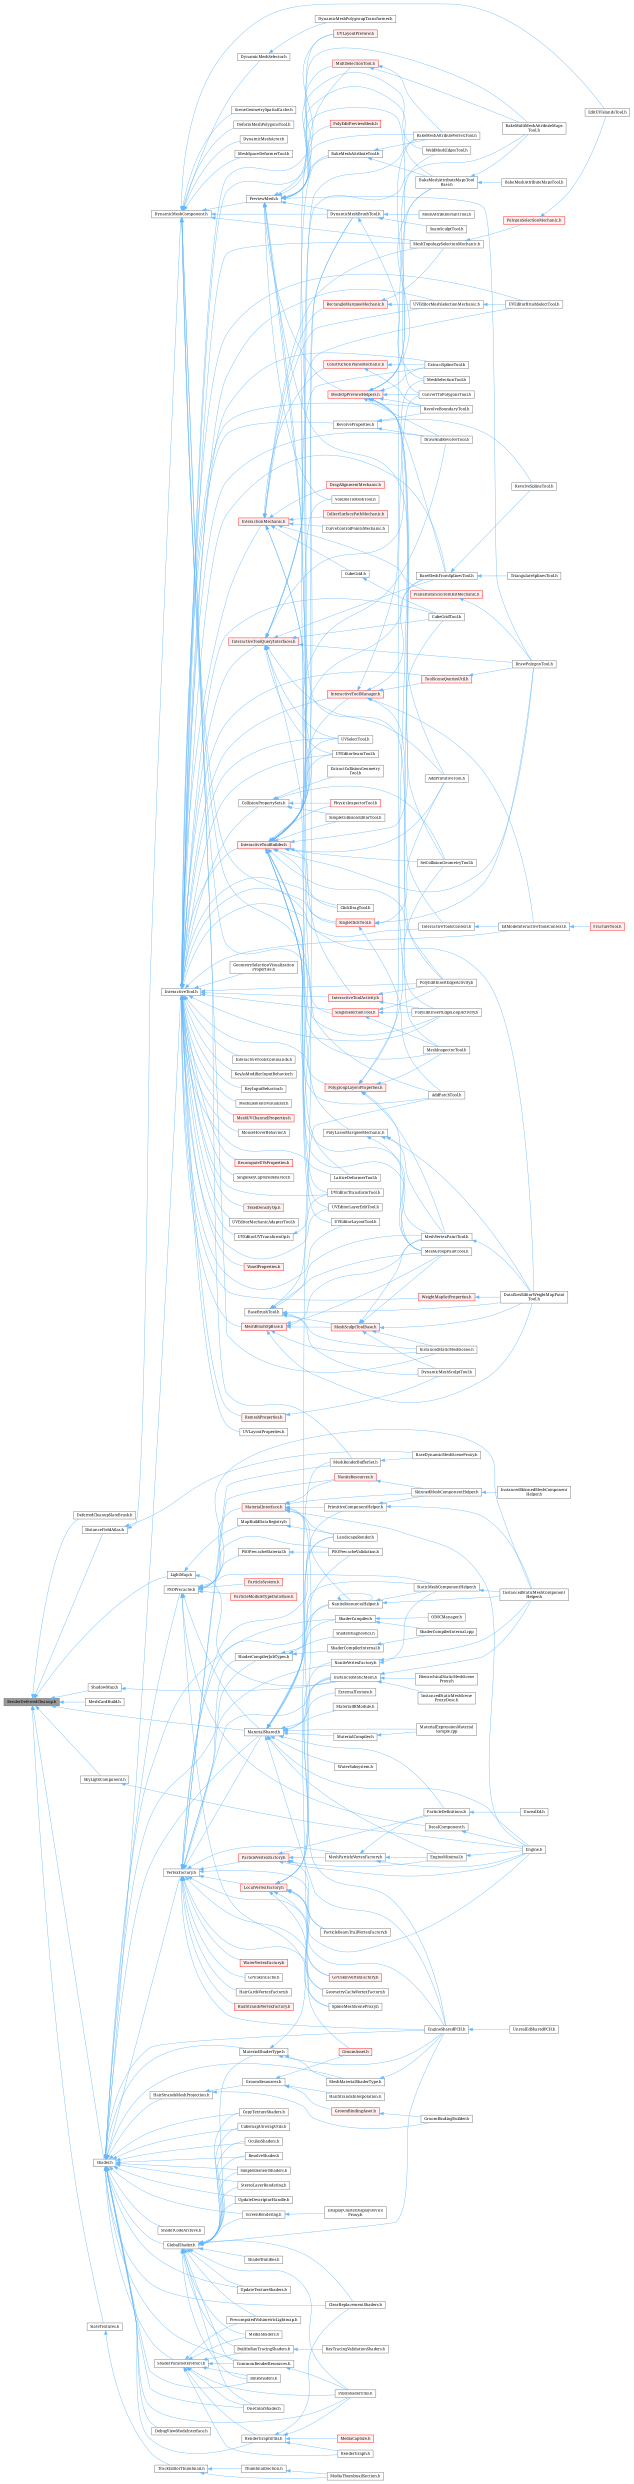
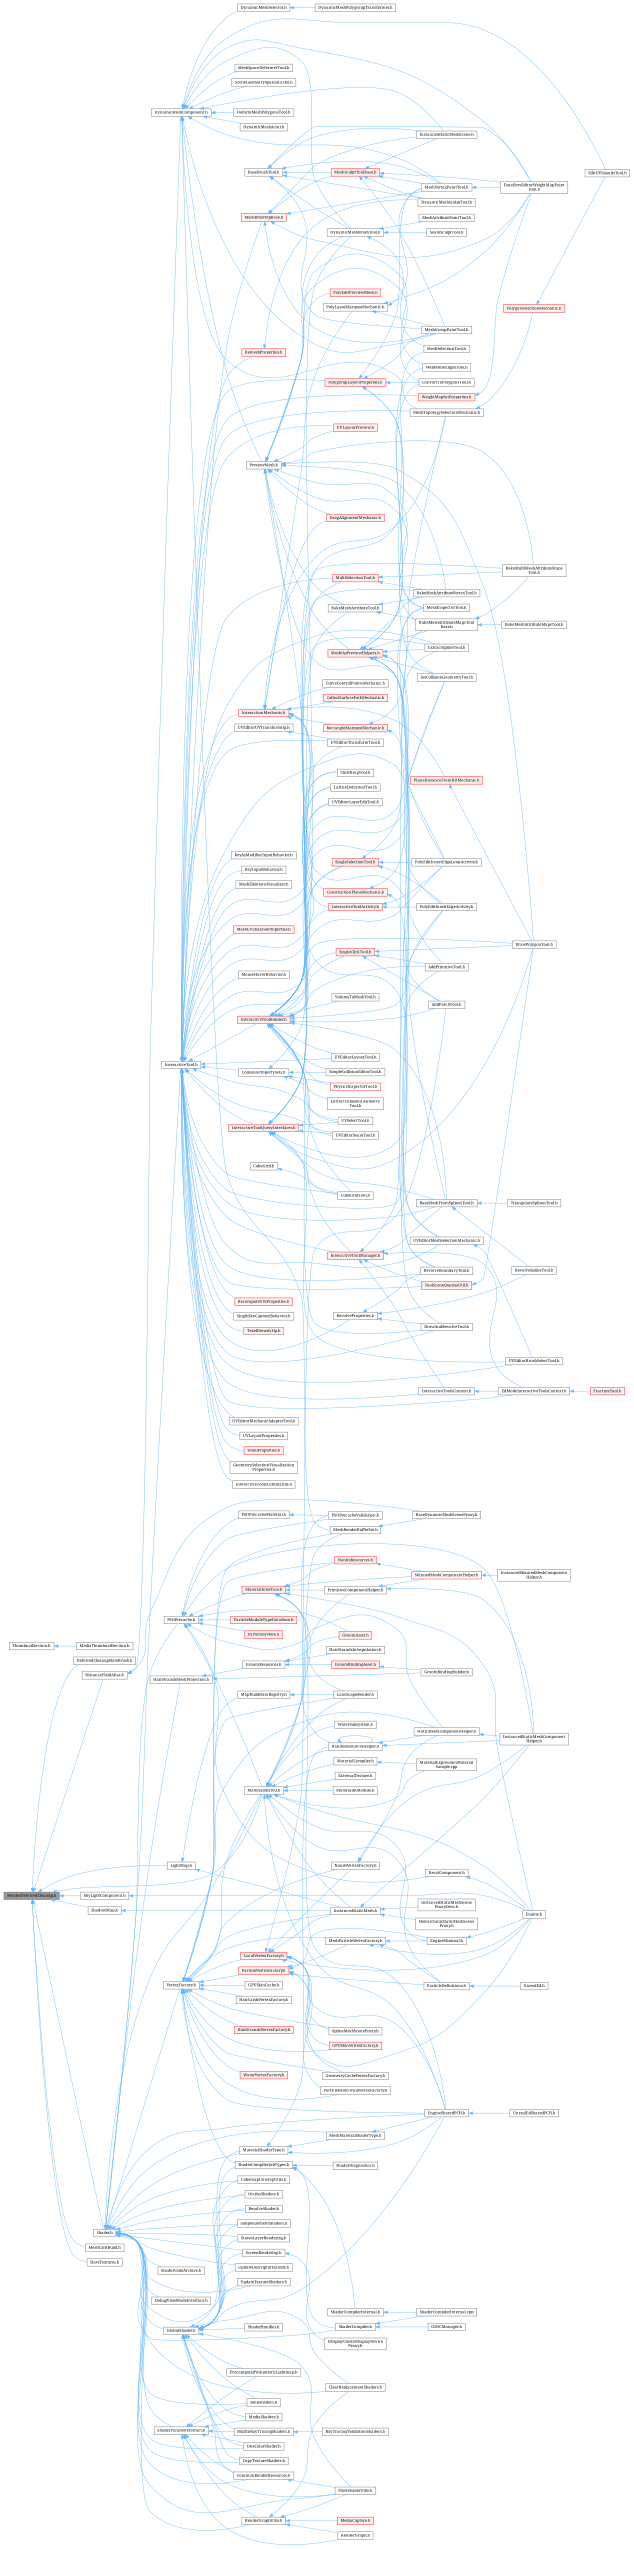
edge "VolumeToMeshTool.h" -> "PreviewMesh.h": now "DragAlignmentMechanic.h" -> "PreviewMesh.h"
edge "CubeGrid.h" -> "InteractionMechanic.h": removed
node "SkinnedMeshComponentHelper.h": color grey40 -> red
node "TrackEditorThumbnail.h": removed
